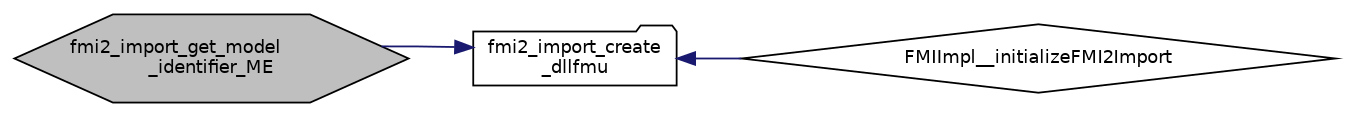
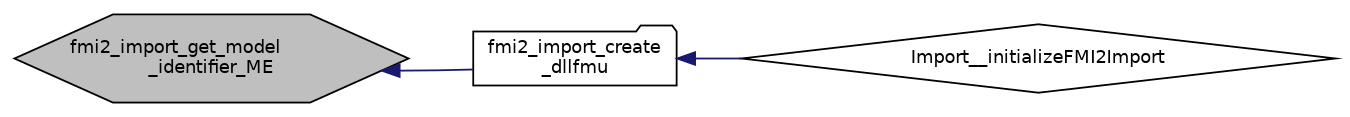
edge "fmi2_import_get_model _identifier_ME" -> "fmi2_import_create _dllfmu": reversed
node "FMIImpl__initializeFMI2Import": label "FMIImpl__initializeFMI2Import" -> "Import__initializeFMI2Import"
